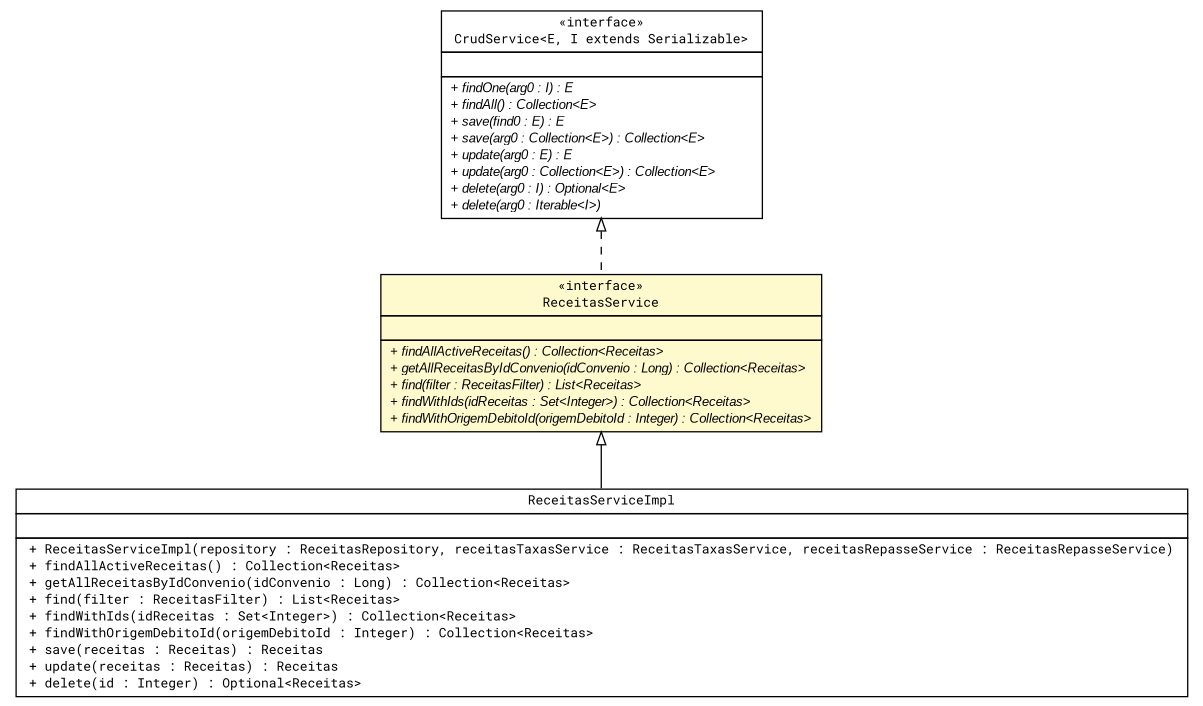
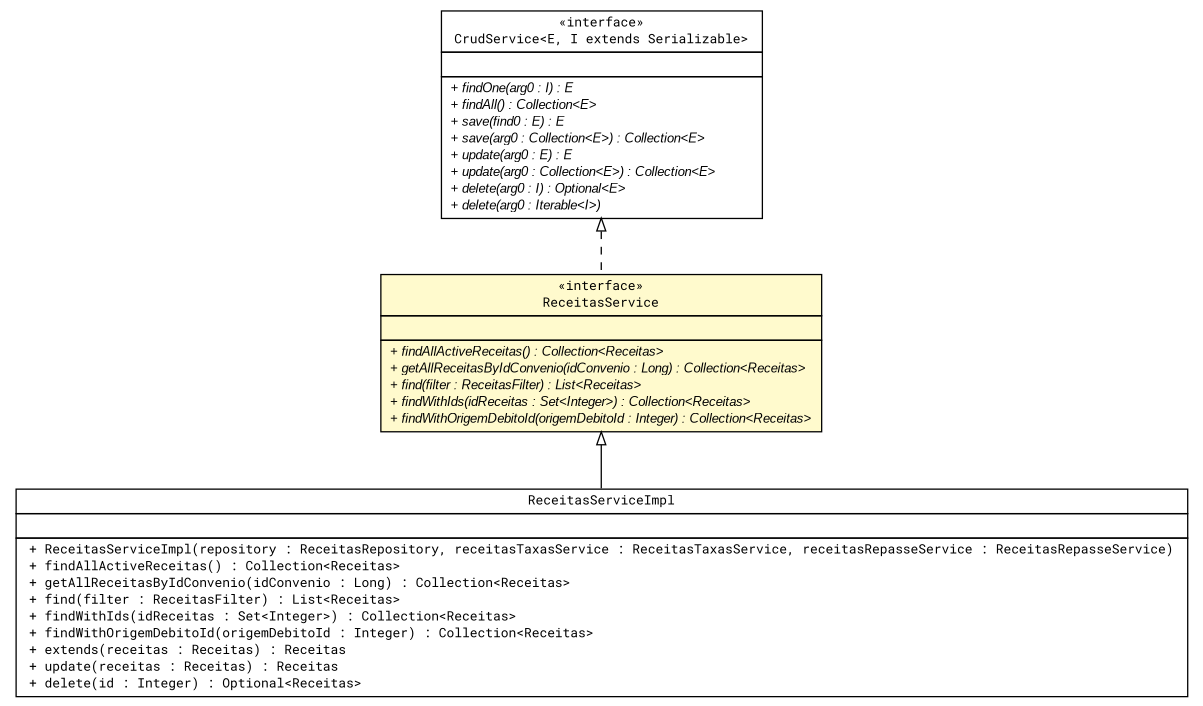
node "ReceitasServiceImpl": text "+ save(receitas : Receitas) : Receitas" -> "+ extends(receitas : Receitas) : Receitas"
